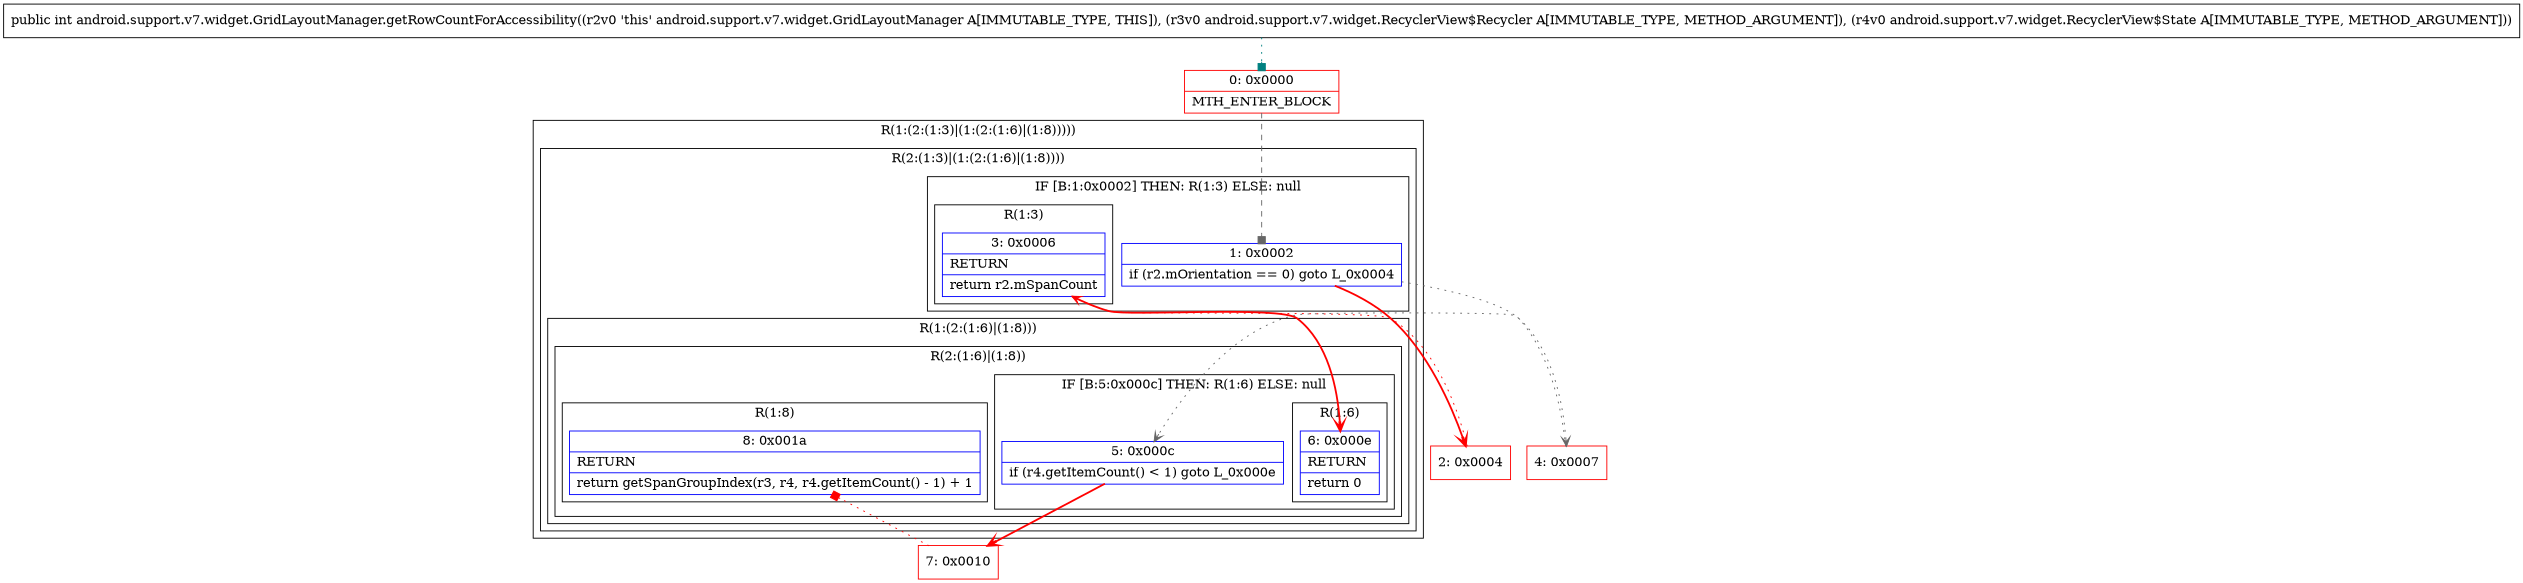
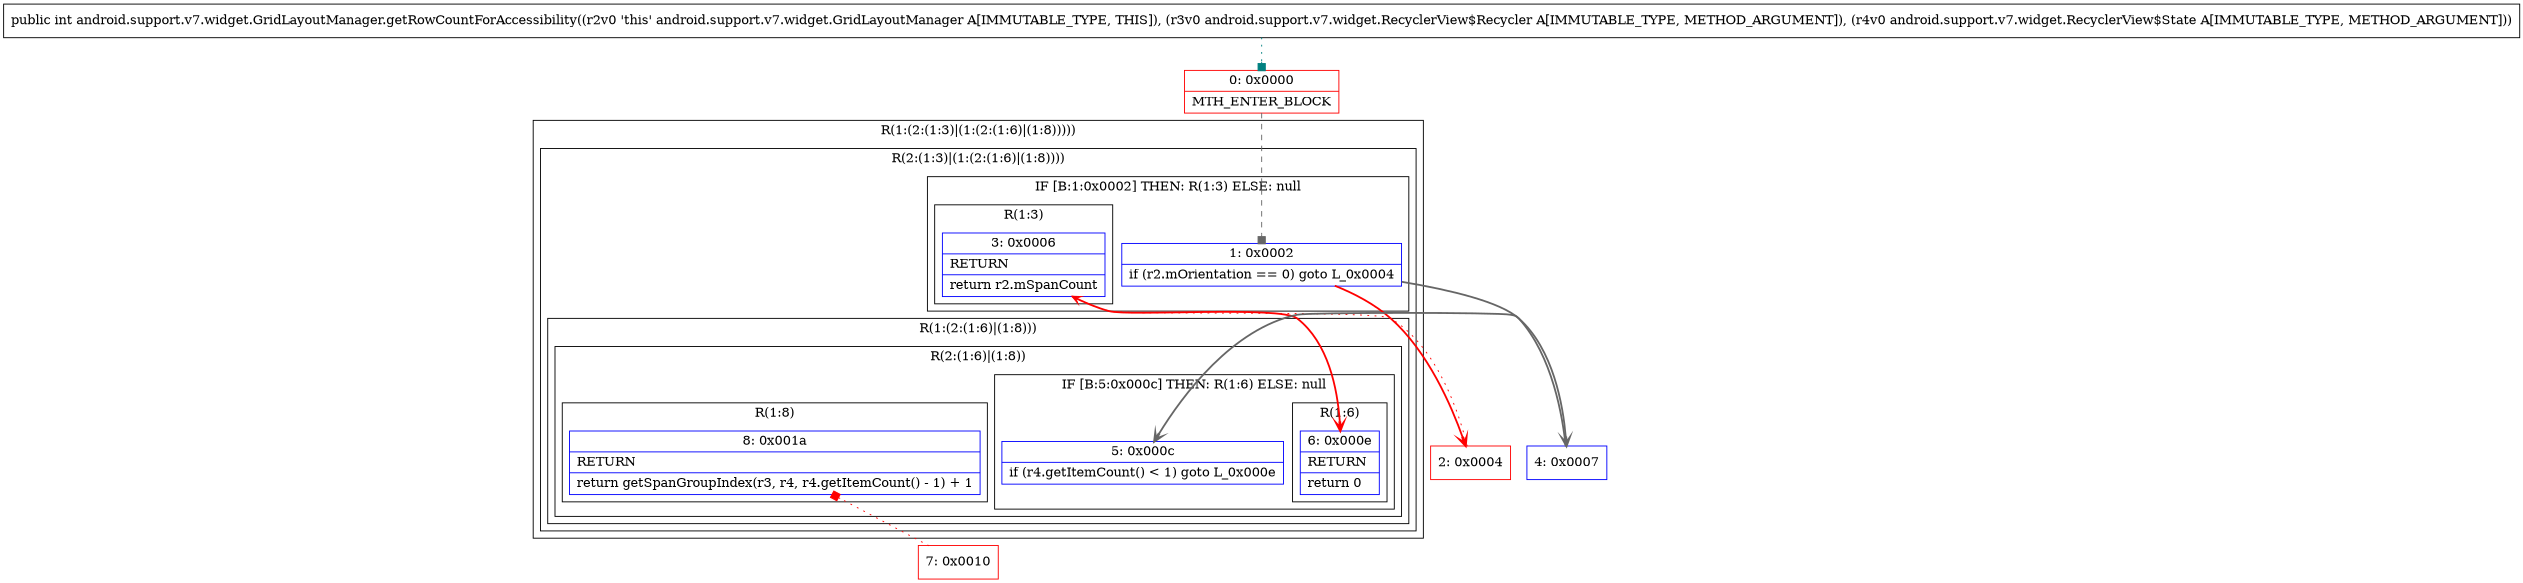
edge "1: 0x0002" -> "4: 0x0007": style dotted -> bold
edge "4: 0x0007" -> "5: 0x000c": style dotted -> bold
node "4: 0x0007": color red -> blue
edge "5: 0x000c" -> "7: 0x0010": removed
